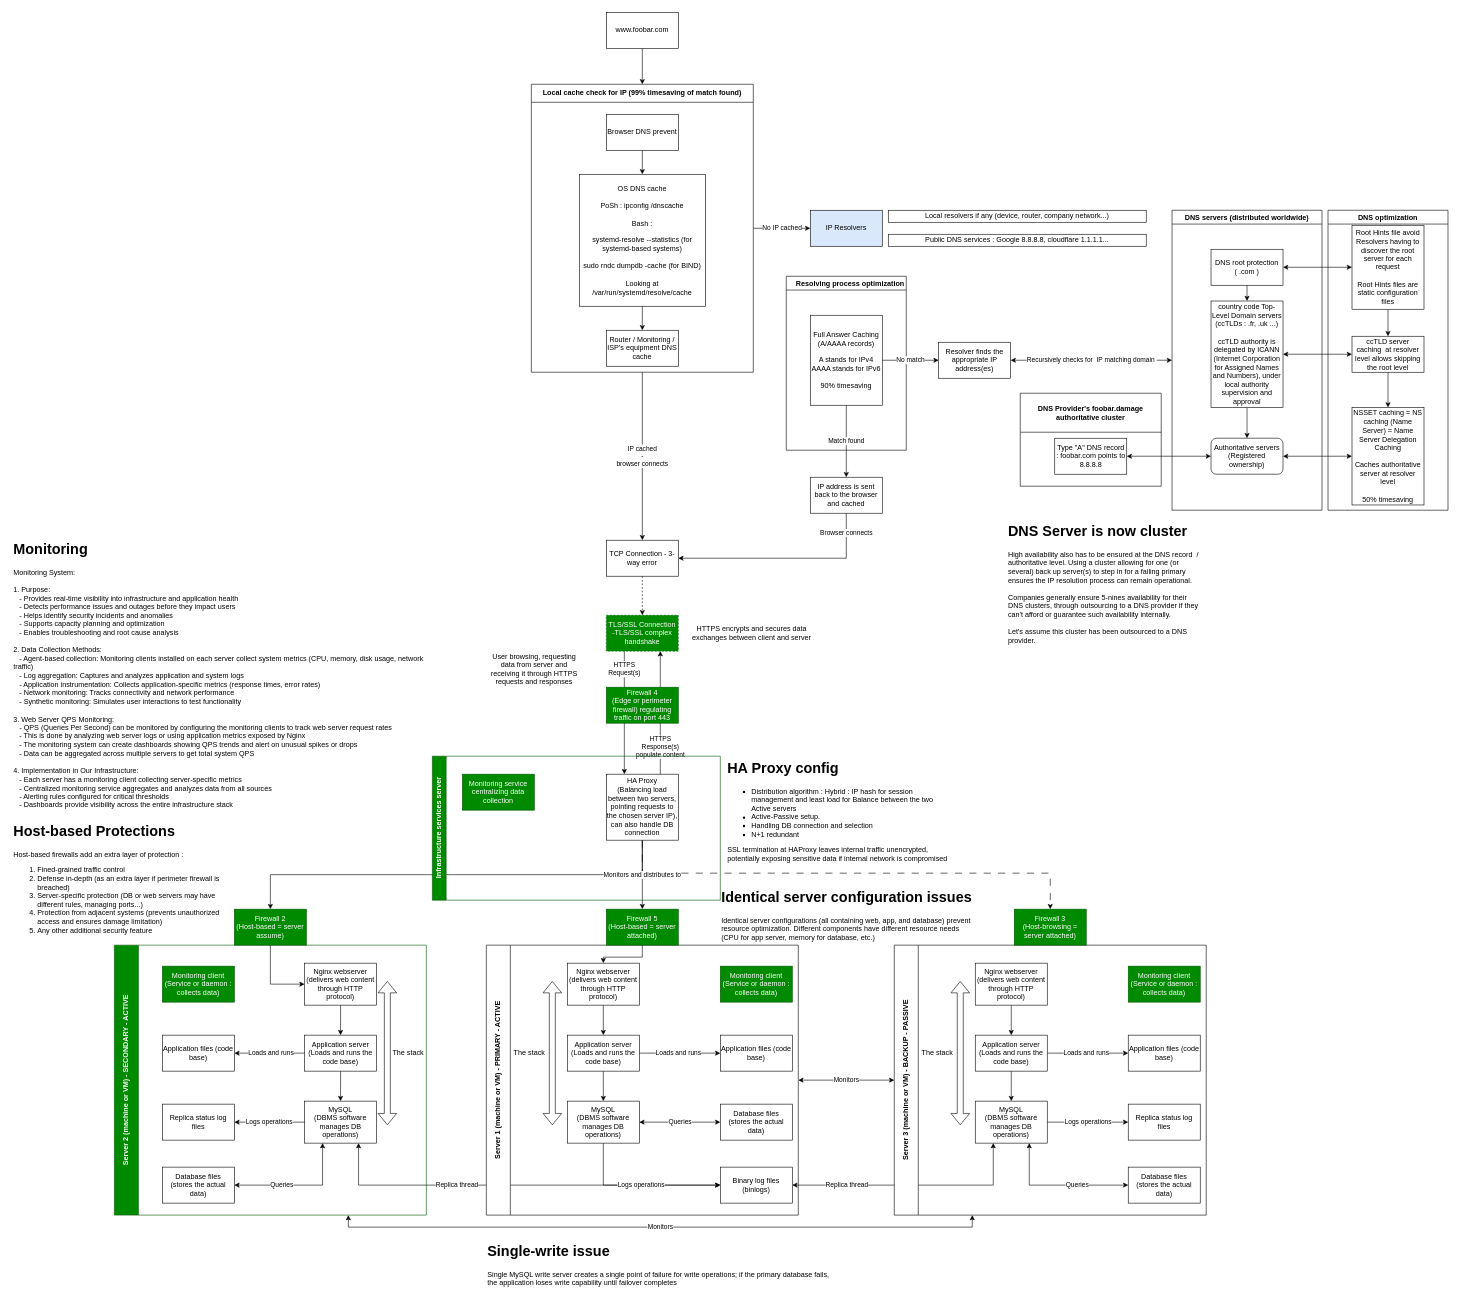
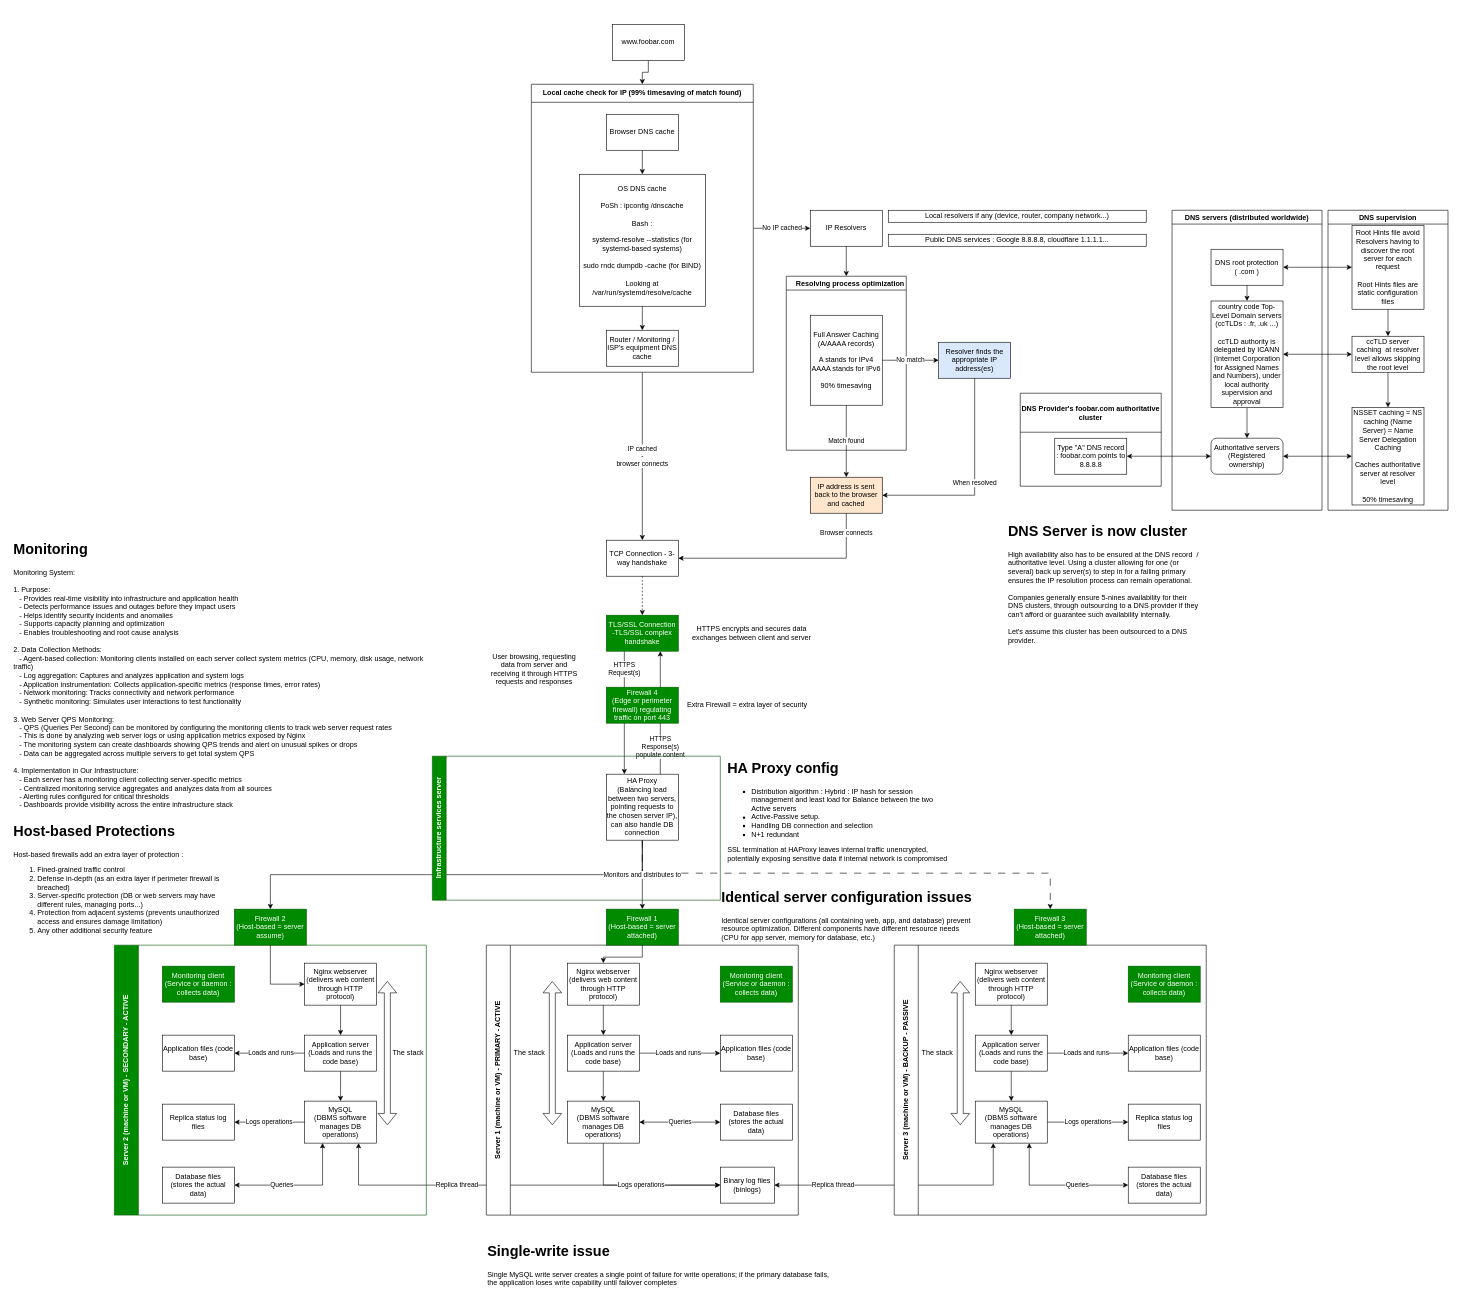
node "www.foobar.com": moved (642, 30) -> (648, 42)
node "Browser DNS prevent": label "Browser DNS prevent" -> "Browser DNS cache"
node "DNS optimization": label "DNS optimization" -> "DNS supervision"
node "IP Resolvers": fillcolor #dae8fc -> #ffffff
edge "IP Resolvers" -> "Resolving process optimization": added
node "Resolver finds the appropriate IP address(es)": fillcolor #ffffff -> #dae8fc
edge "Resolver finds the appropriate IP address(es)" -- "DNS servers (distributed worldwide)": removed, label "Recursively checks for IP matching domain"
node "DNS Provider's foobar.damage authoritative cluster": label "DNS Provider's foobar.damage authoritative cluster" -> "DNS Provider's foobar.com authoritative cluster"
edge "Resolver finds the appropriate IP address(es)" -> "IP address is sent back to the browser and cached": added, label "When resolved"
node "IP address is sent back to the browser and cached": fillcolor #ffffff -> #ffe6cc
node "TCP Connection - 3-way error": label "TCP Connection - 3-way error" -> "TCP Connection - 3-way handshake"
node "TLS/SSL Connection -TLS/SSL complex handshake": style dashed -> solid
node "Extra Firewall = extra layer of security": added
node "Monitoring service centralizing data collection": removed
node "Firewall 5 (Host-based = server attached)": label "Firewall 5 (Host-based = server attached)" -> "Firewall 1 (Host-based = server attached)"
node "Firewall 3 (Host-browsing = server attached)": label "Firewall 3 (Host-browsing = server attached)" -> "Firewall 3 (Host-based = server attached)"
edge "Server 1 (machine or VM) - PRIMARY - ACTIVE" -- "Server 3 (machine or VM) - BACKUP - PASSIVE": removed, label "Monitors"
node "Binary log files (binlogs)": size 72x36 -> 54x36
edge "Server 2 (machine or VM) - SECONDARY - ACTIVE" -- "Server 3 (machine or VM) - BACKUP - PASSIVE": removed, label "Monitors"
